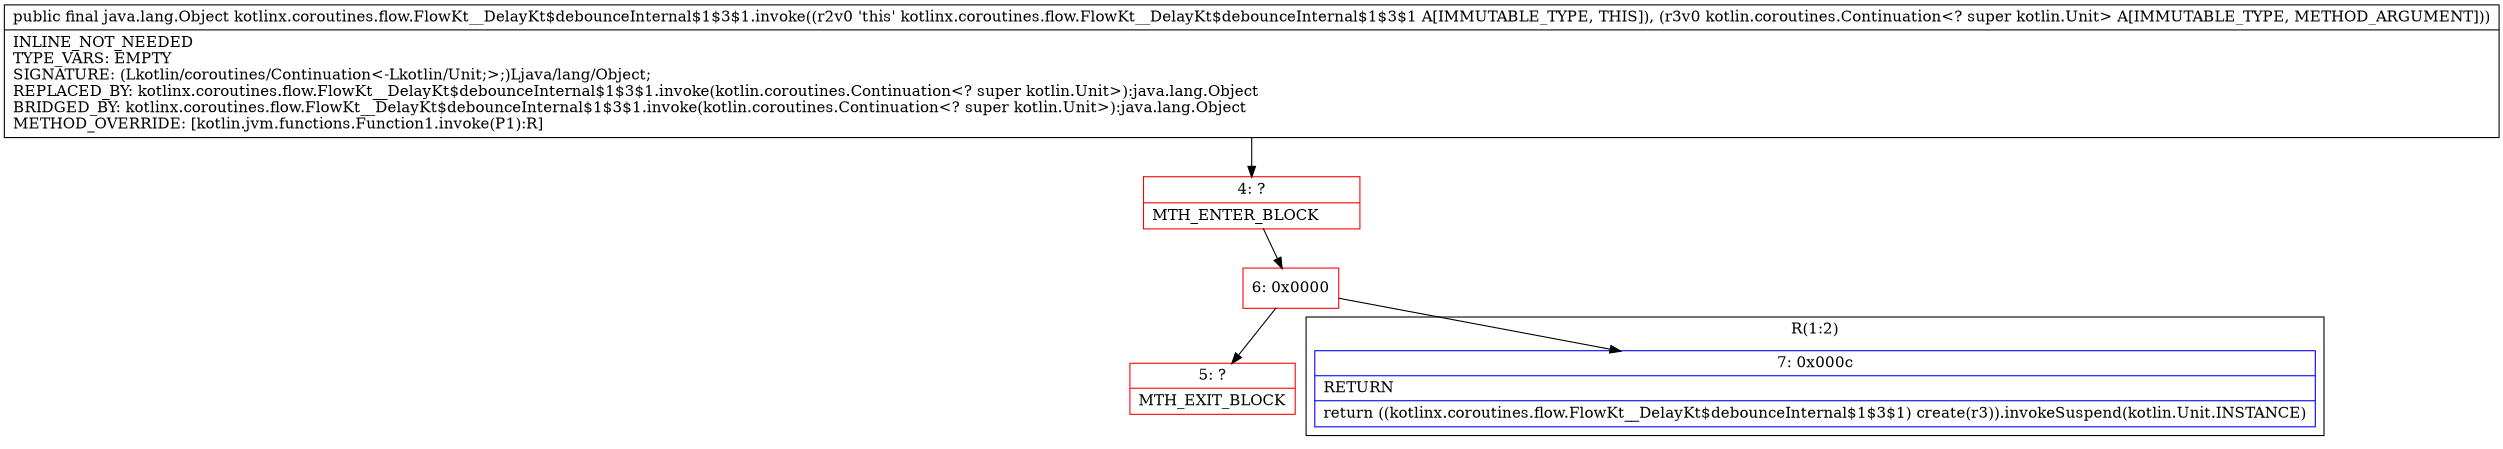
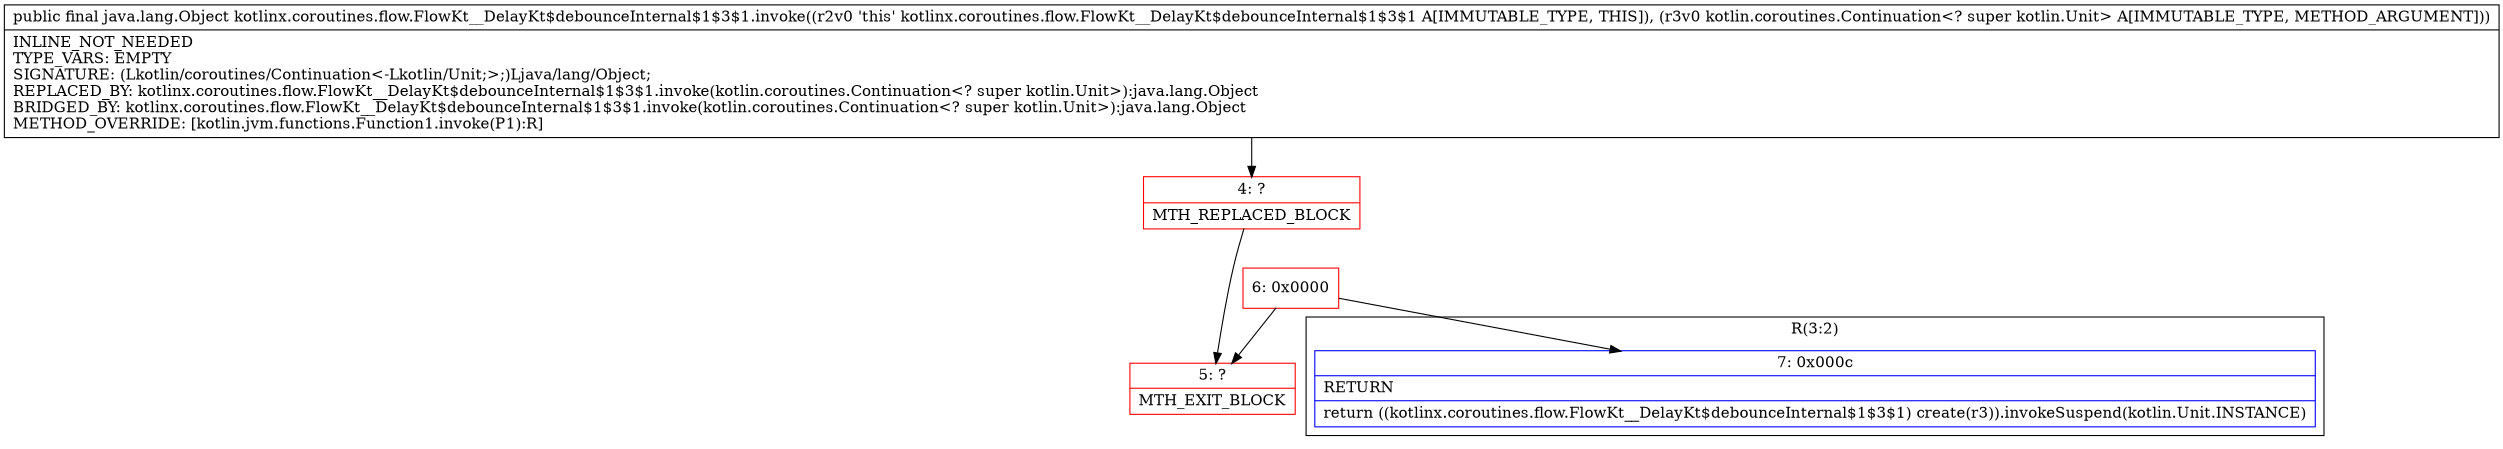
node "4: ?": text "MTH_ENTER_BLOCK" -> "MTH_REPLACED_BLOCK"
edge "4: ?" -> "6: 0x0000": now "4: ?" -> "5: ?"
cluster "R(1:2)": label "R(1:2)" -> "R(3:2)"
